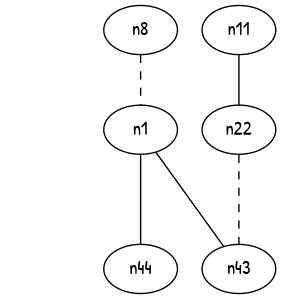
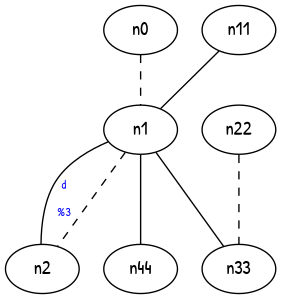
node "n8": label "n8" -> "n0"
edge "n11" -- "n22": now "n11" -- "n1"
node "n2": added
node "n43": label "n43" -> "n33"
